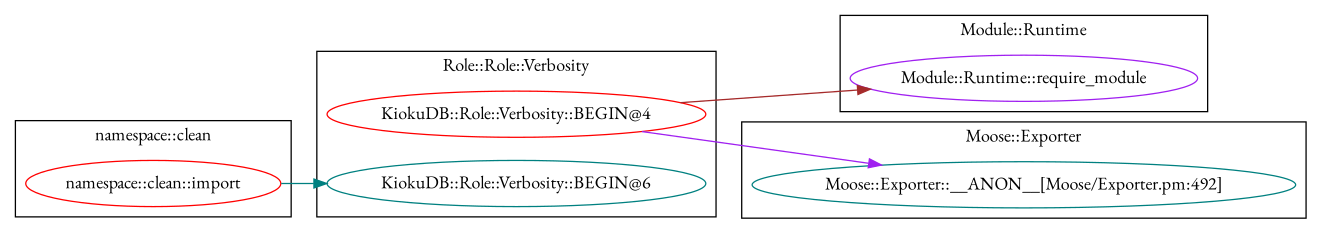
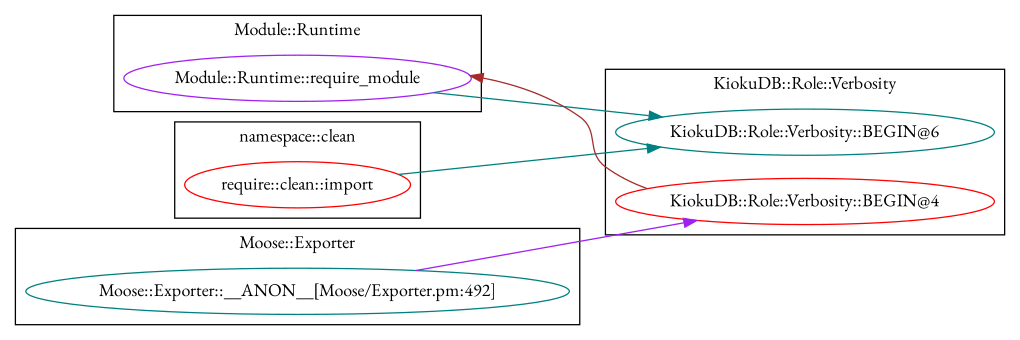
cluster "Role::Role::Verbosity": label "Role::Role::Verbosity" -> "KiokuDB::Role::Verbosity"
edge "Module::Runtime::require_module" -> "KiokuDB::Role::Verbosity::BEGIN@6": added
edge "KiokuDB::Role::Verbosity::BEGIN@4" -> "Moose::Exporter::__ANON__[Moose/Exporter.pm:492]": reversed
node "namespace::clean::import": label "namespace::clean::import" -> "require::clean::import"
